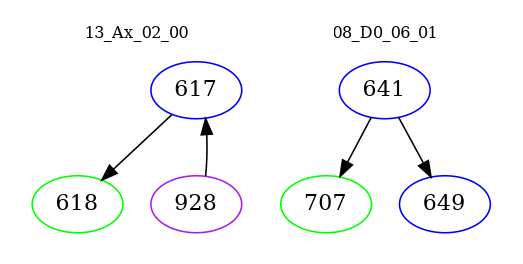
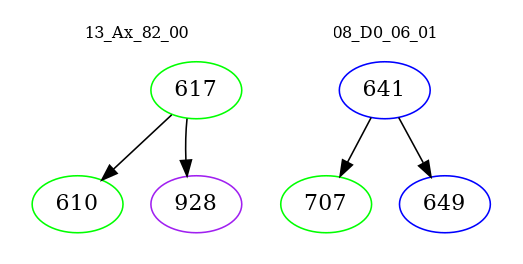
cluster "13_Ax_02_00": label "13_Ax_02_00" -> "13_Ax_82_00"
node "617": color blue -> green
edge "928" -> "617": reversed
node "618": label "618" -> "610"
